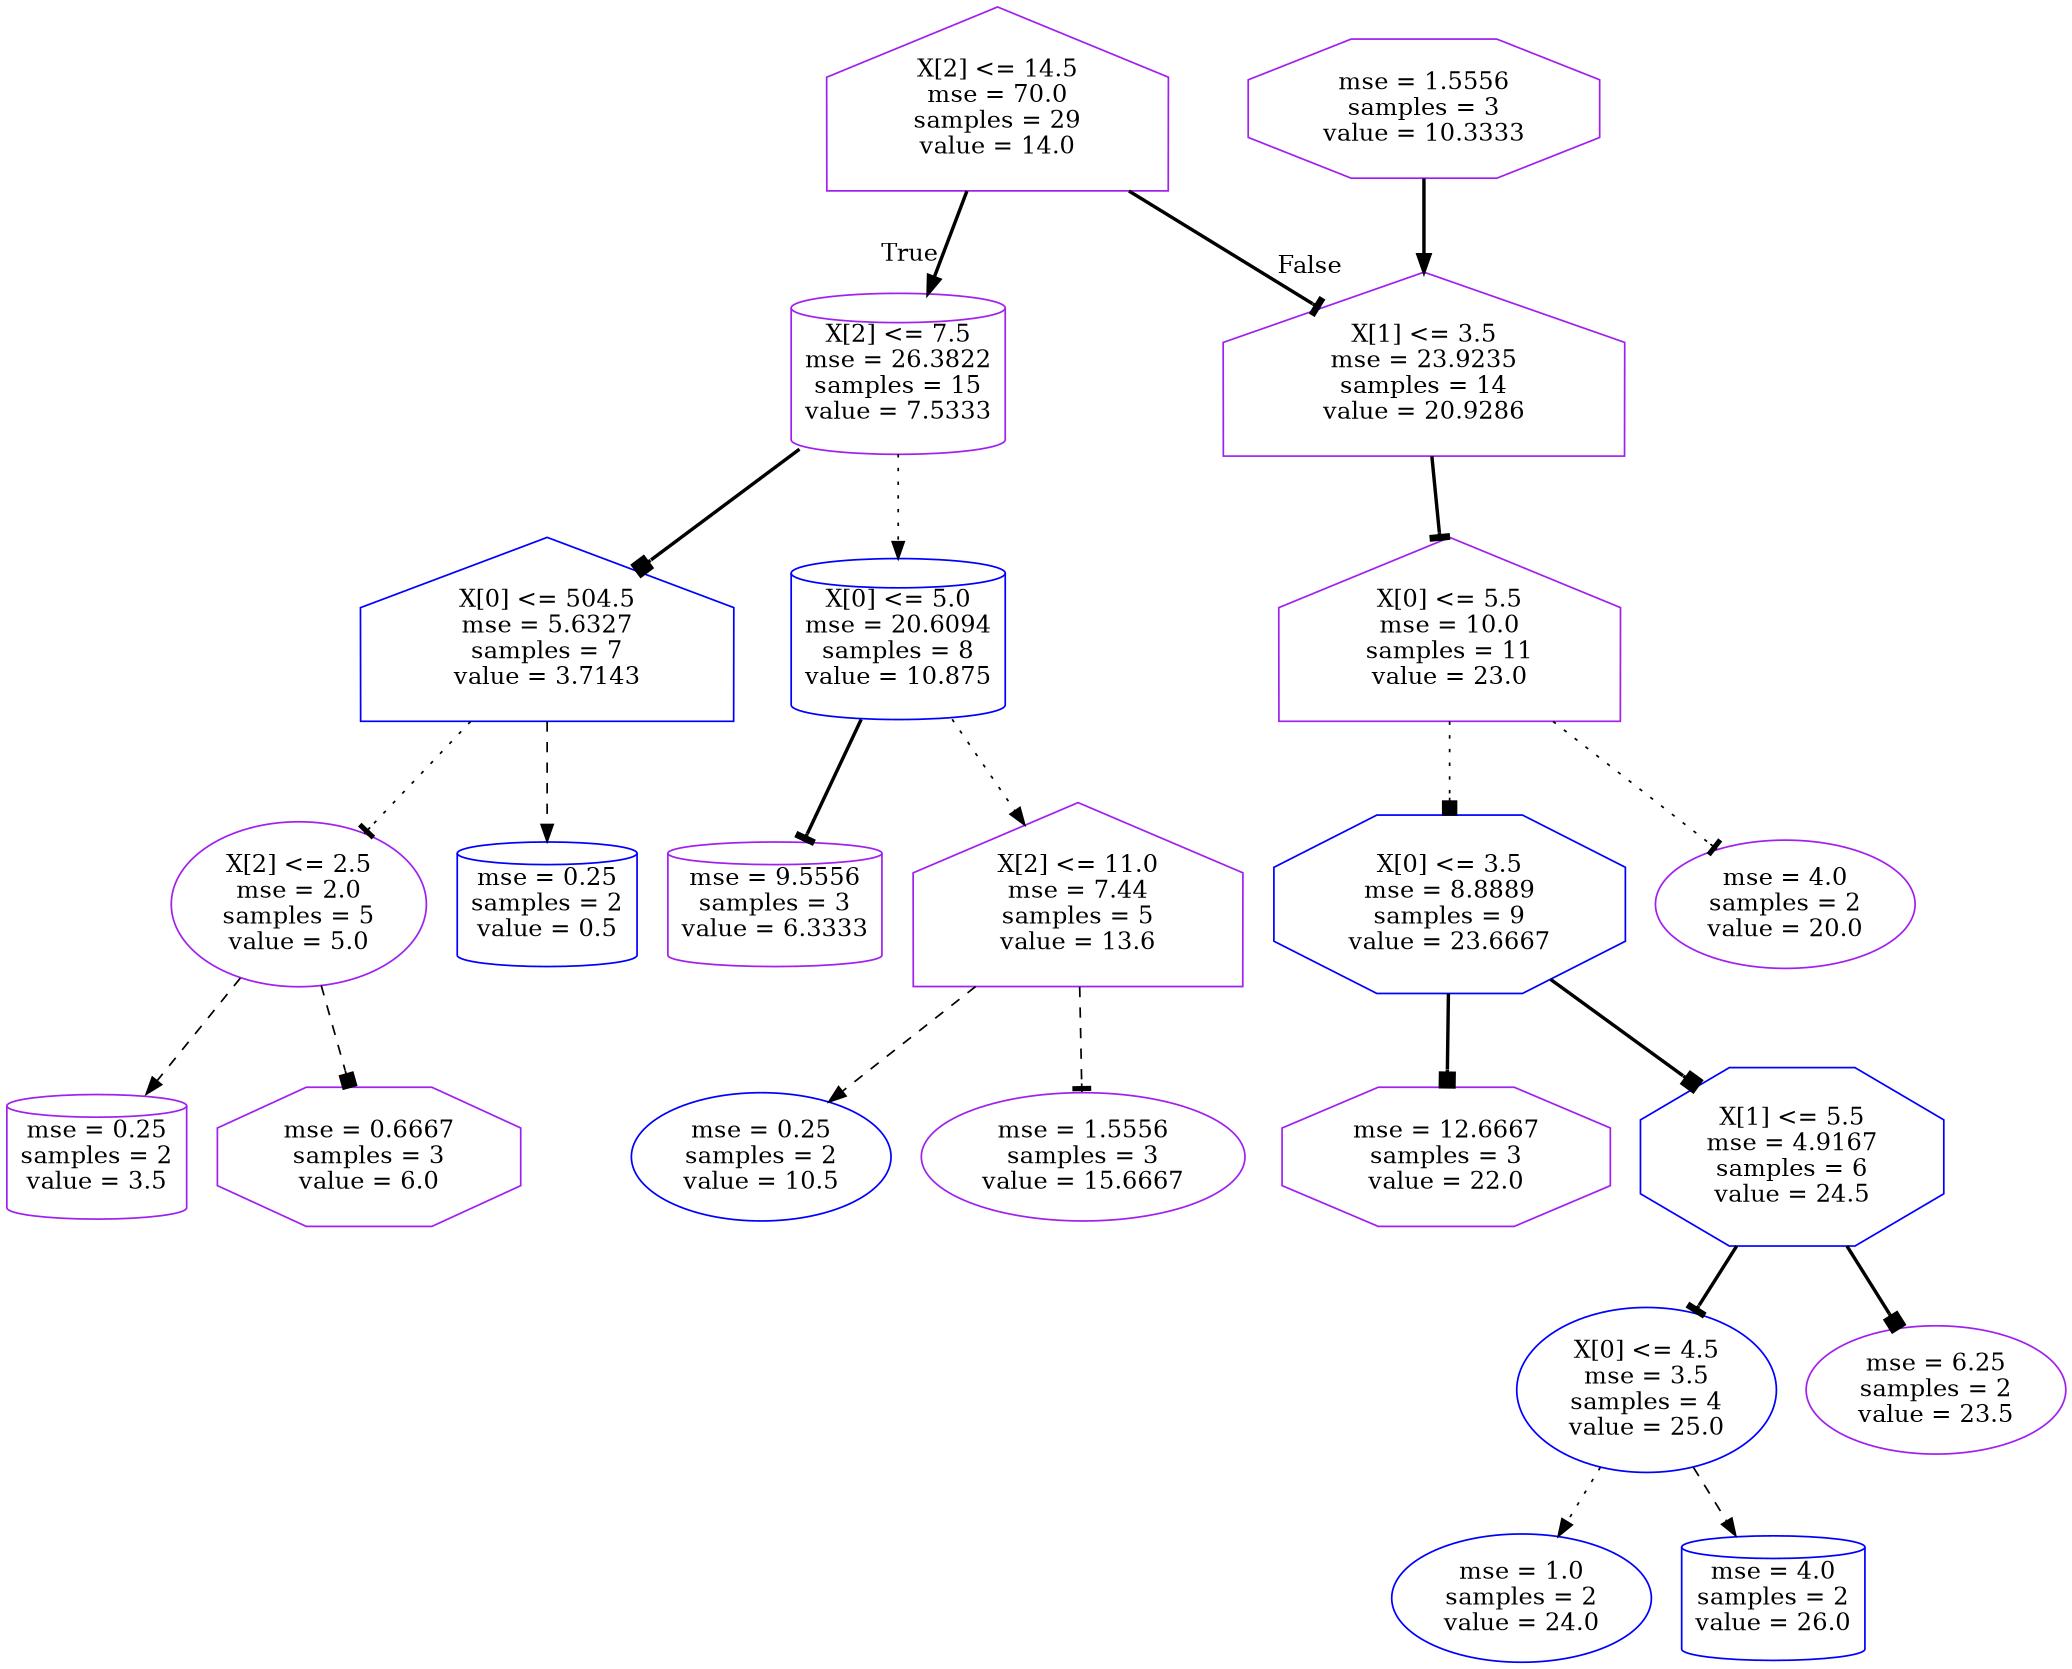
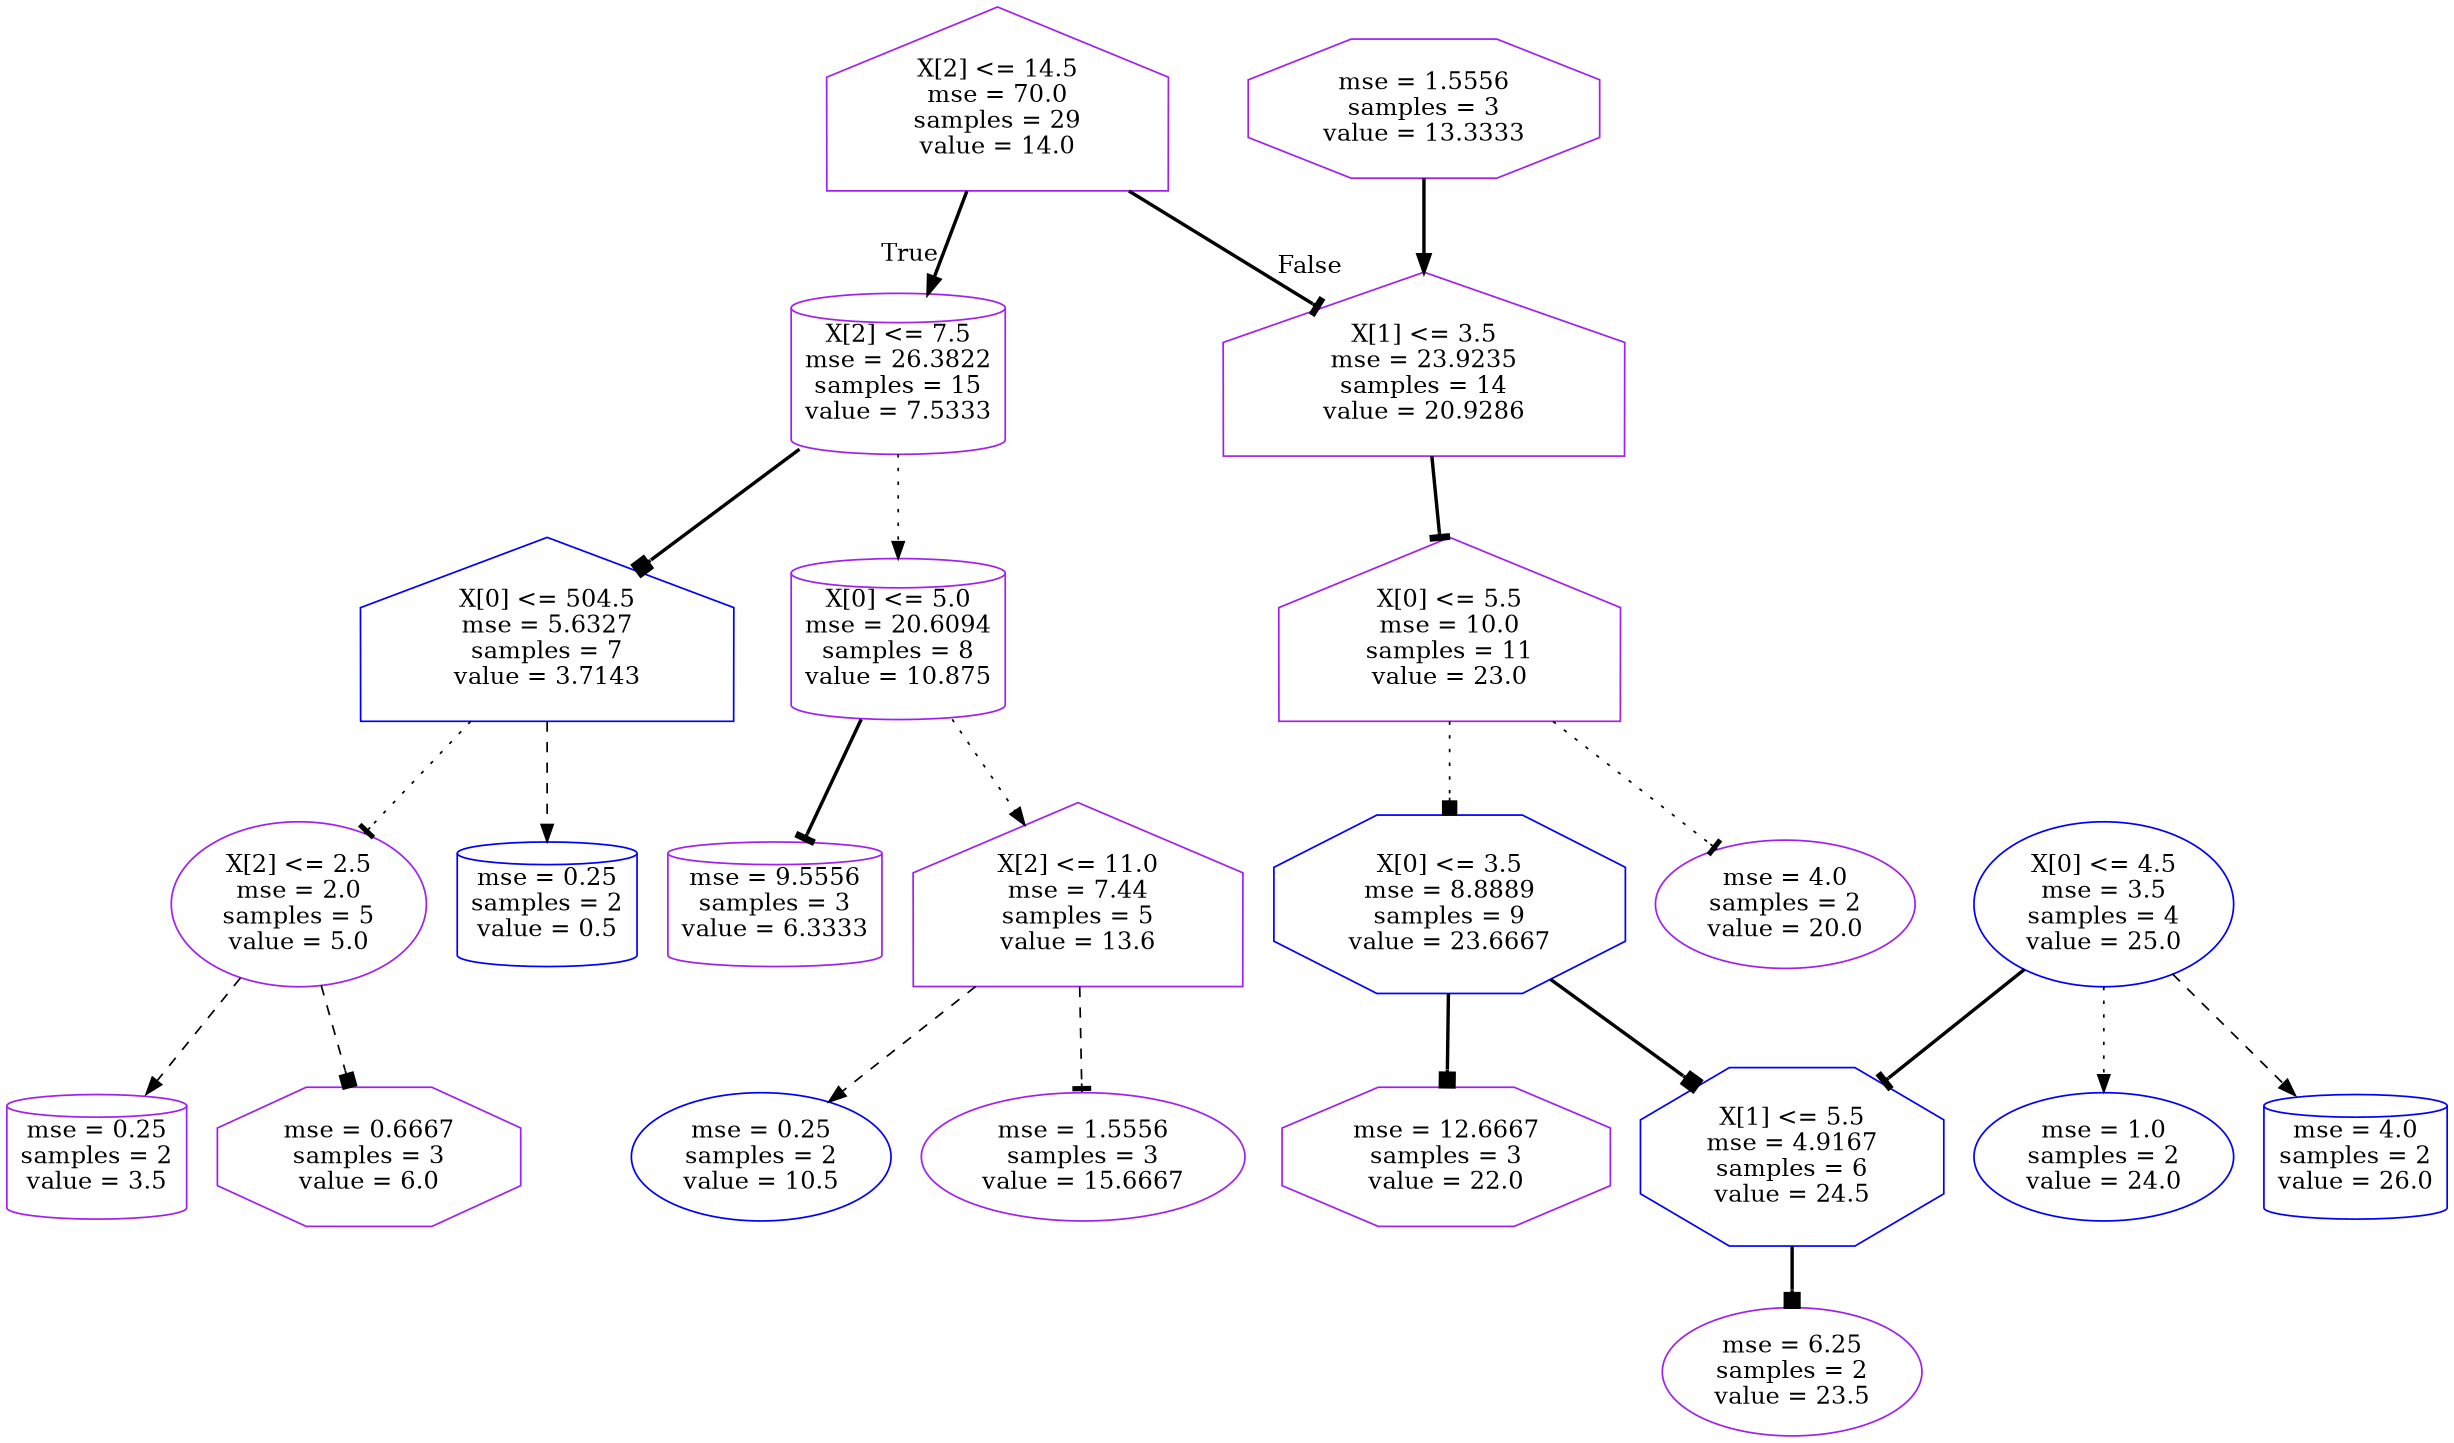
node "mse = 1.5556 samples = 3 value = 10.3333": label "mse = 1.5556 samples = 3 value = 10.3333" -> "mse = 1.5556 samples = 3 value = 13.3333"
node "X[0] <= 5.0 mse = 20.6094 samples = 8 value = 10.875": color blue -> purple
edge "X[1] <= 5.5 mse = 4.9167 samples = 6 value = 24.5" -> "X[0] <= 4.5 mse = 3.5 samples = 4 value = 25.0": reversed
